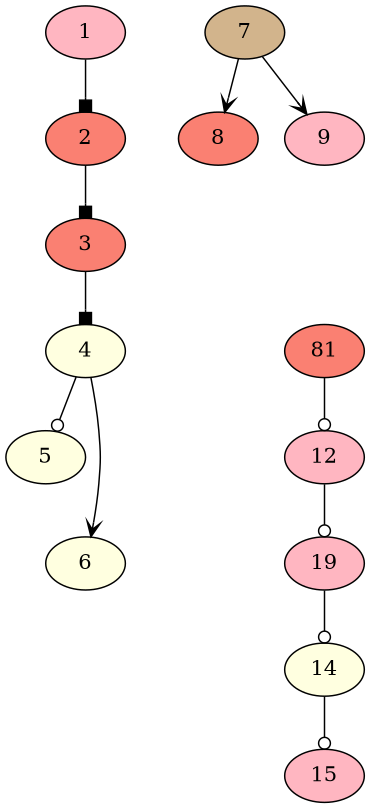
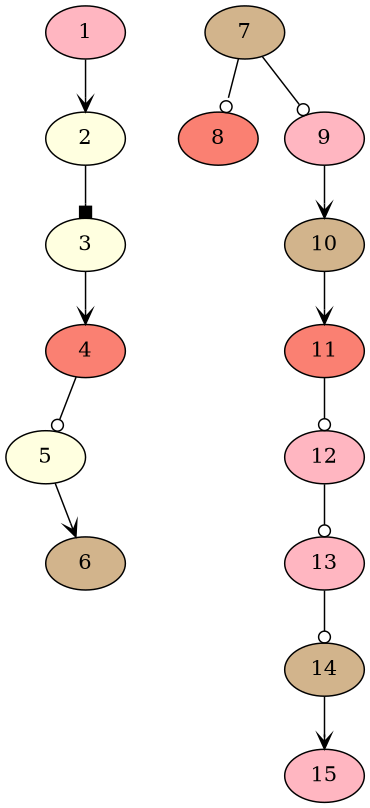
edge "1" -> "2": arrowhead box -> vee
edge "7" -> "8": arrowhead vee -> odot
edge "7" -> "9": arrowhead vee -> odot
node "2": fillcolor salmon -> lightyellow
node "3": fillcolor salmon -> lightyellow
node "10": added
edge "3" -> "4": arrowhead box -> vee
node "4": fillcolor lightyellow -> salmon
node "81": label "81" -> "11"
edge "4" -> "6": now "5" -> "6"
node "6": fillcolor lightyellow -> tan
node "19": label "19" -> "13"
node "14": fillcolor lightyellow -> tan
edge "14" -> "15": arrowhead odot -> vee
